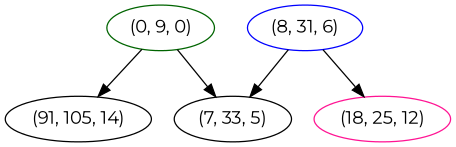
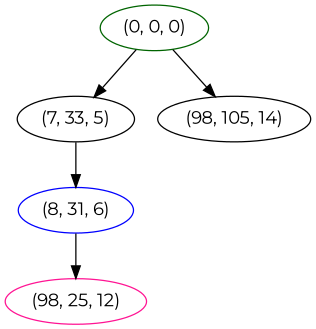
node "(0, 9, 0)": label "(0, 9, 0)" -> "(0, 0, 0)"
edge "(8, 31, 6)" -> "(7, 33, 5)": reversed
node "(91, 105, 14)": label "(91, 105, 14)" -> "(98, 105, 14)"
node "(18, 25, 12)": label "(18, 25, 12)" -> "(98, 25, 12)"
